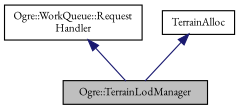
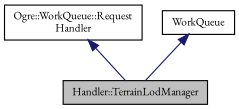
node "TerrainAlloc": label "TerrainAlloc" -> "WorkQueue"
node "Ogre::TerrainLodManager": label "Ogre::TerrainLodManager" -> "Handler::TerrainLodManager"
